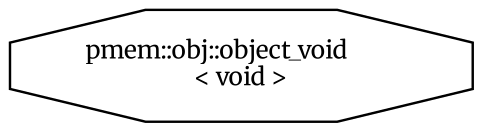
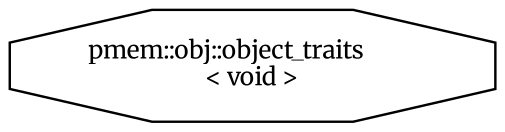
node "pmem::obj::object_void < void >": label "pmem::obj::object_void < void >" -> "pmem::obj::object_traits < void >"
